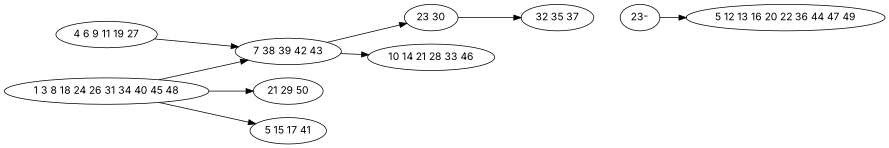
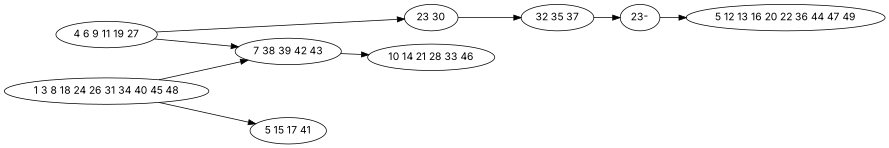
edge "32 35 37" -> "23-": added
edge "7 38 39 42 43" -> "23 30": now "4 6 9 11 19 27" -> "23 30"
node "21 29 50": removed
